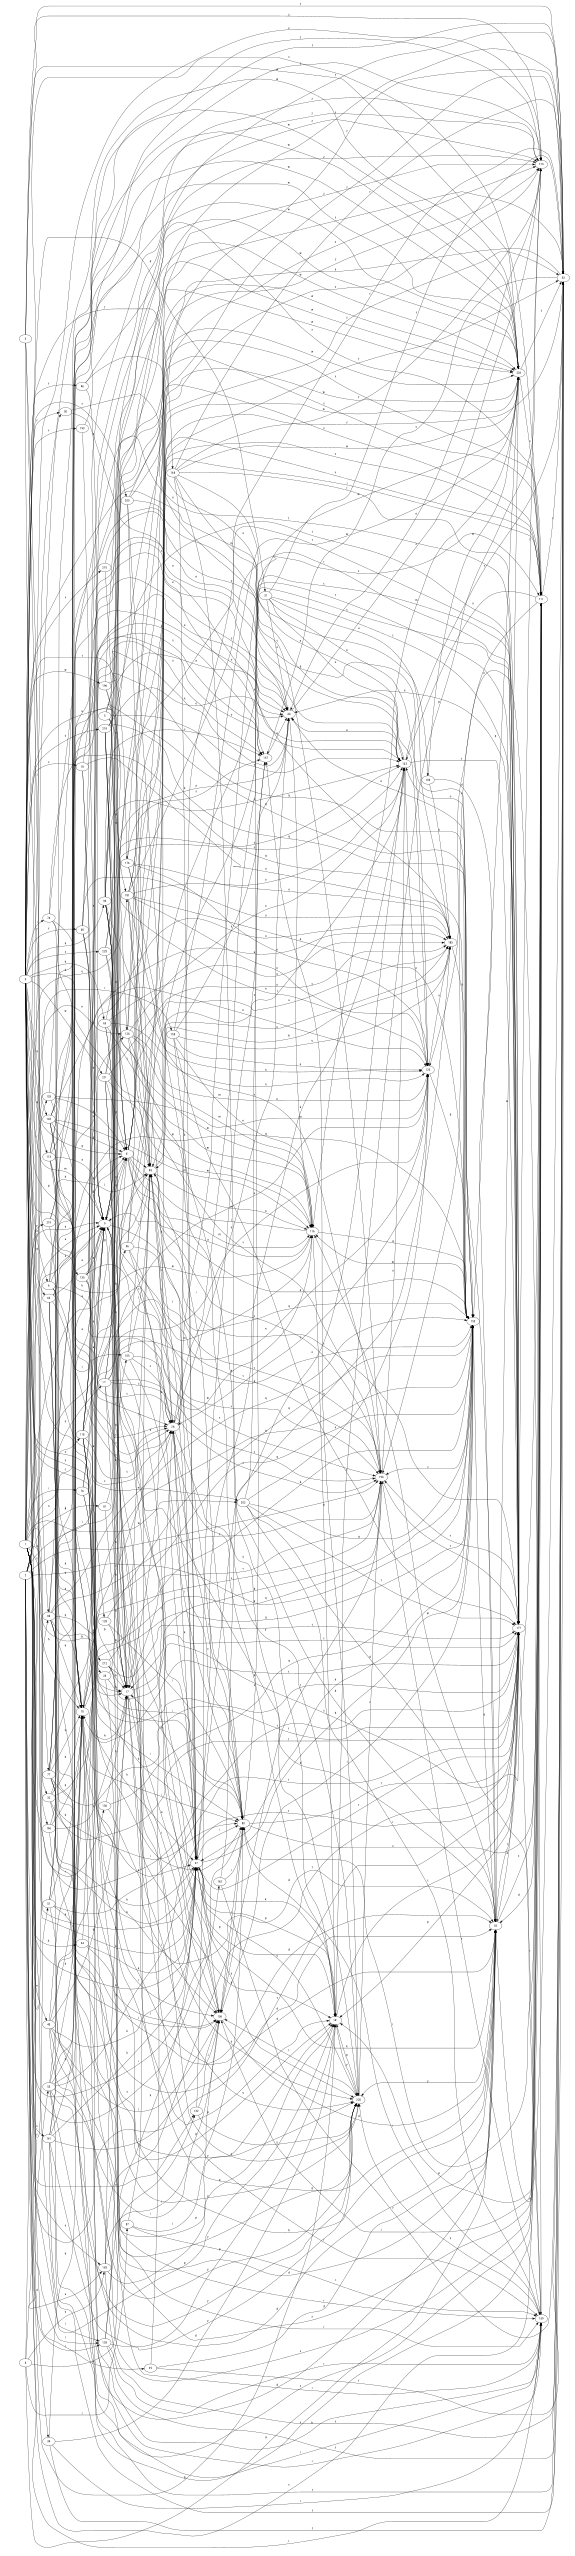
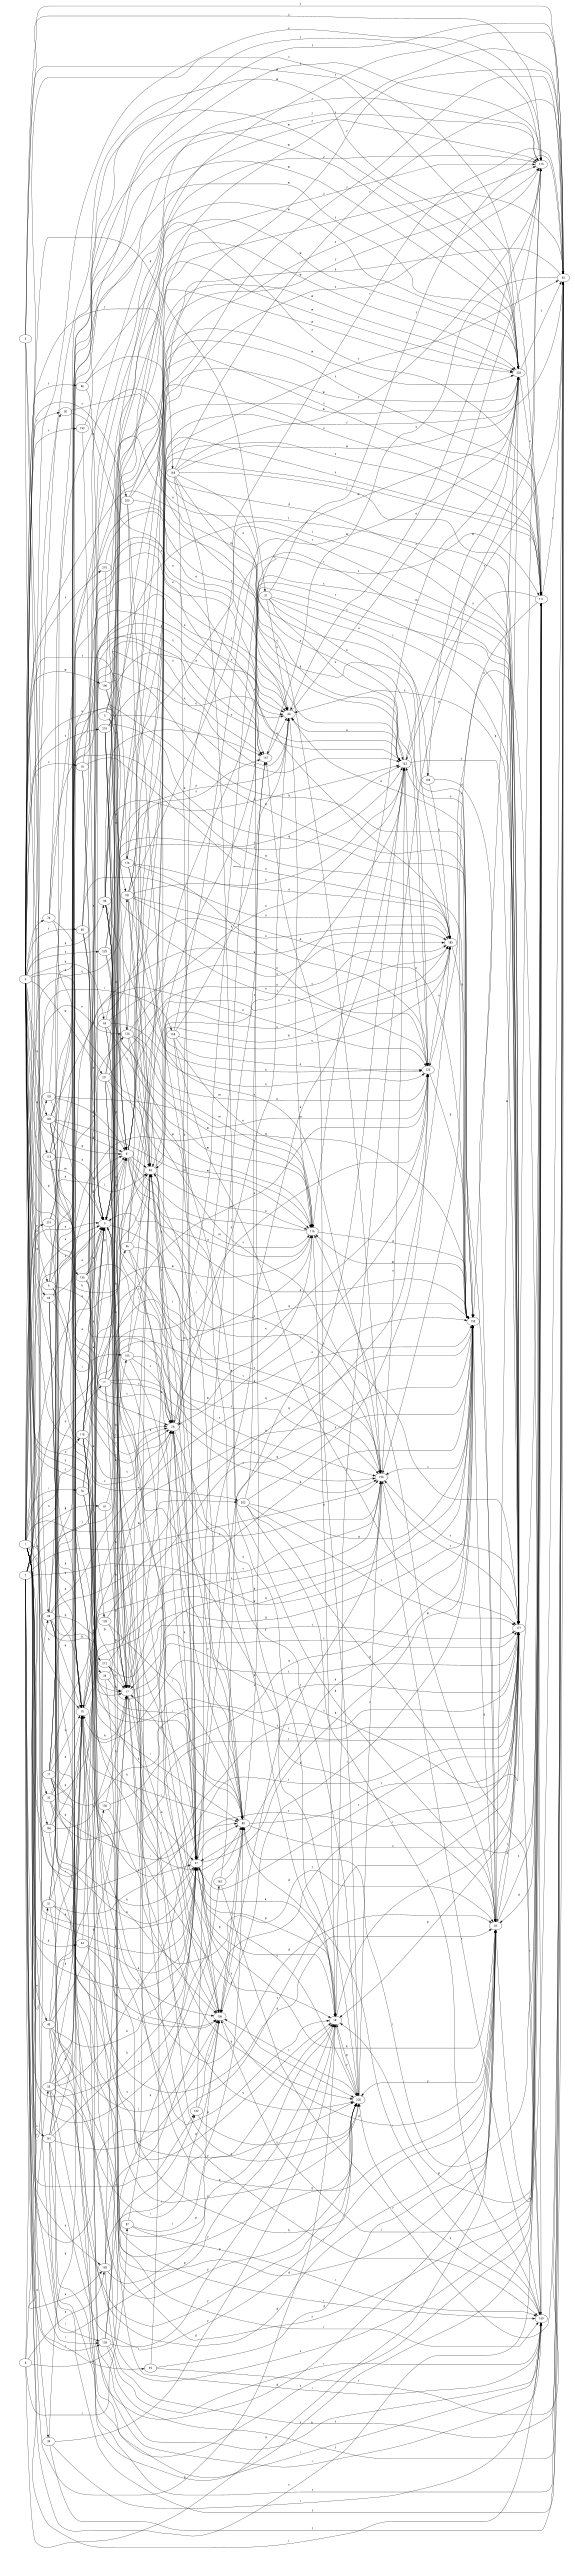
edge "124" -> "53": removed, label "f"
edge "1" -> "77": removed, label "i"
edge "74" -> "35": now "74" -> "177"
